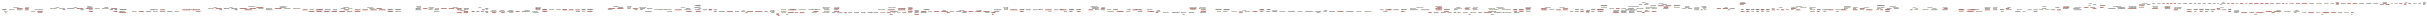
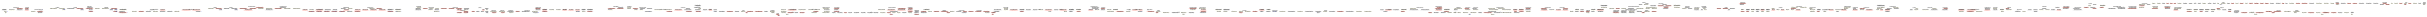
node "class_repository_InfrastructureProvidedRole": fillcolor lightyellow -> salmon
